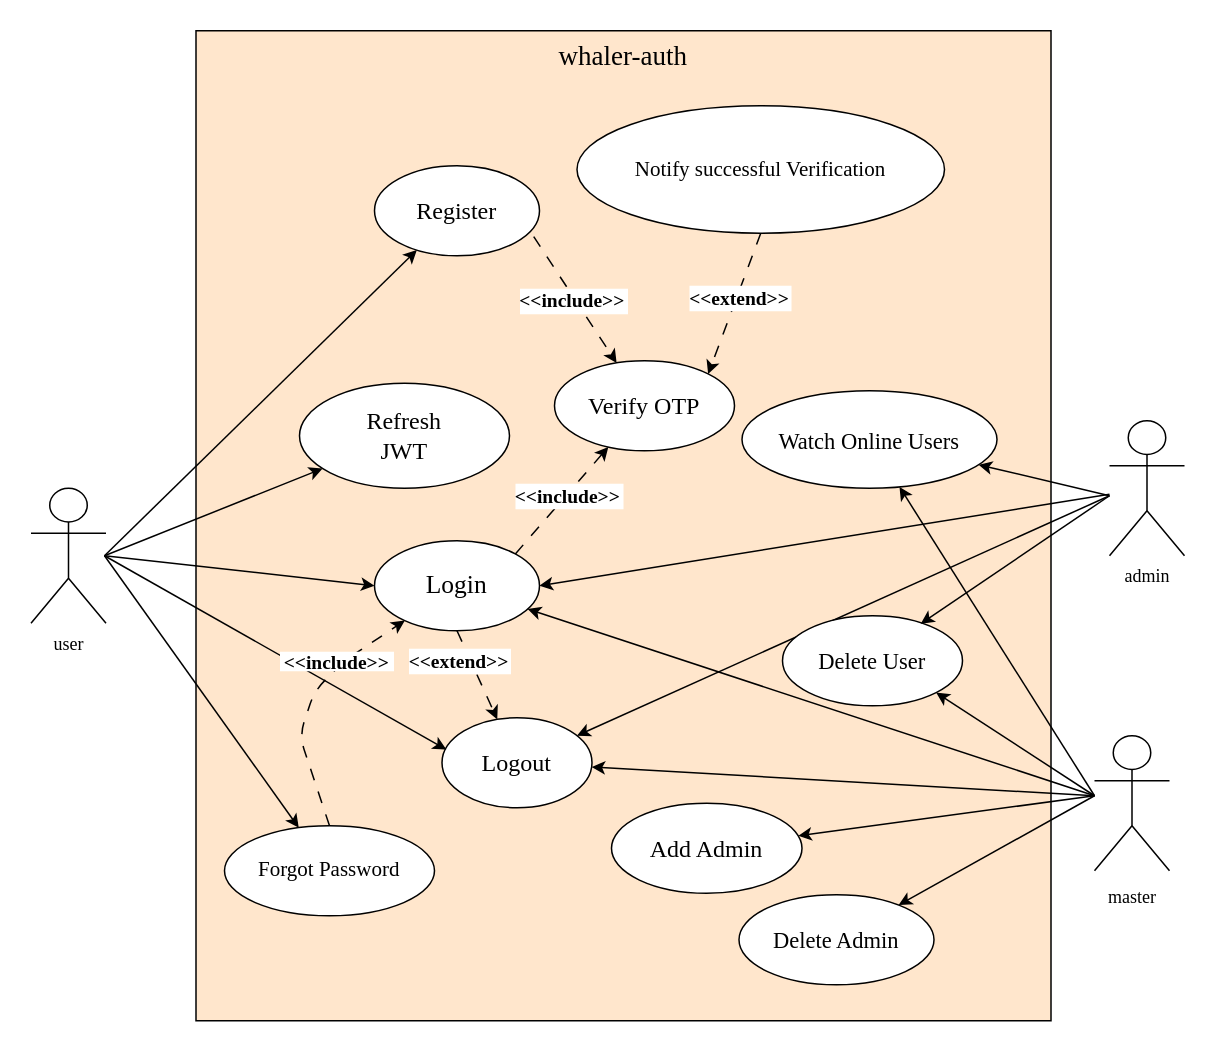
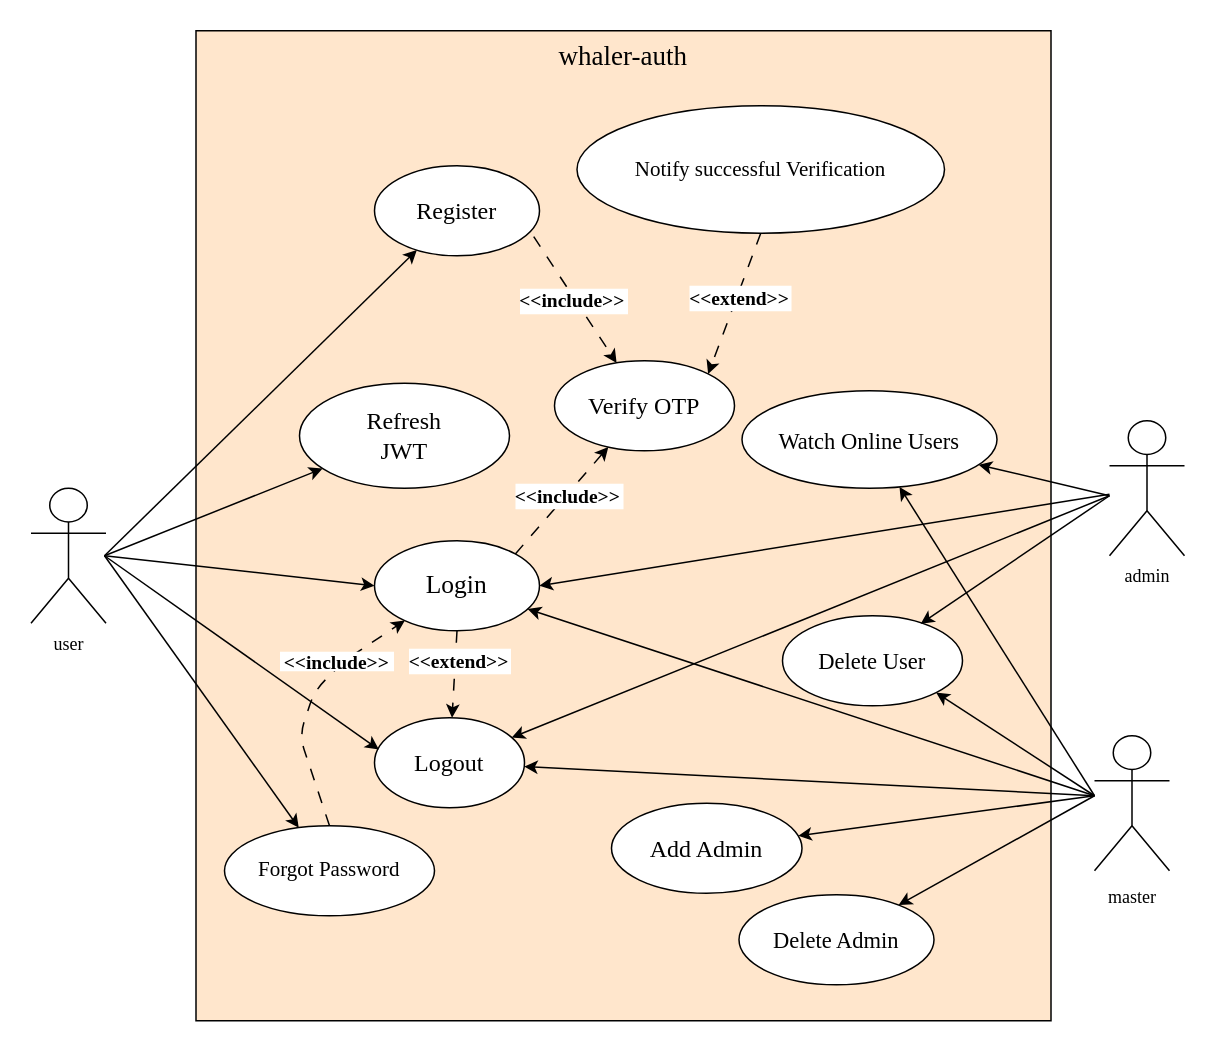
node "Logout": moved (517, 763) -> (449, 763)
